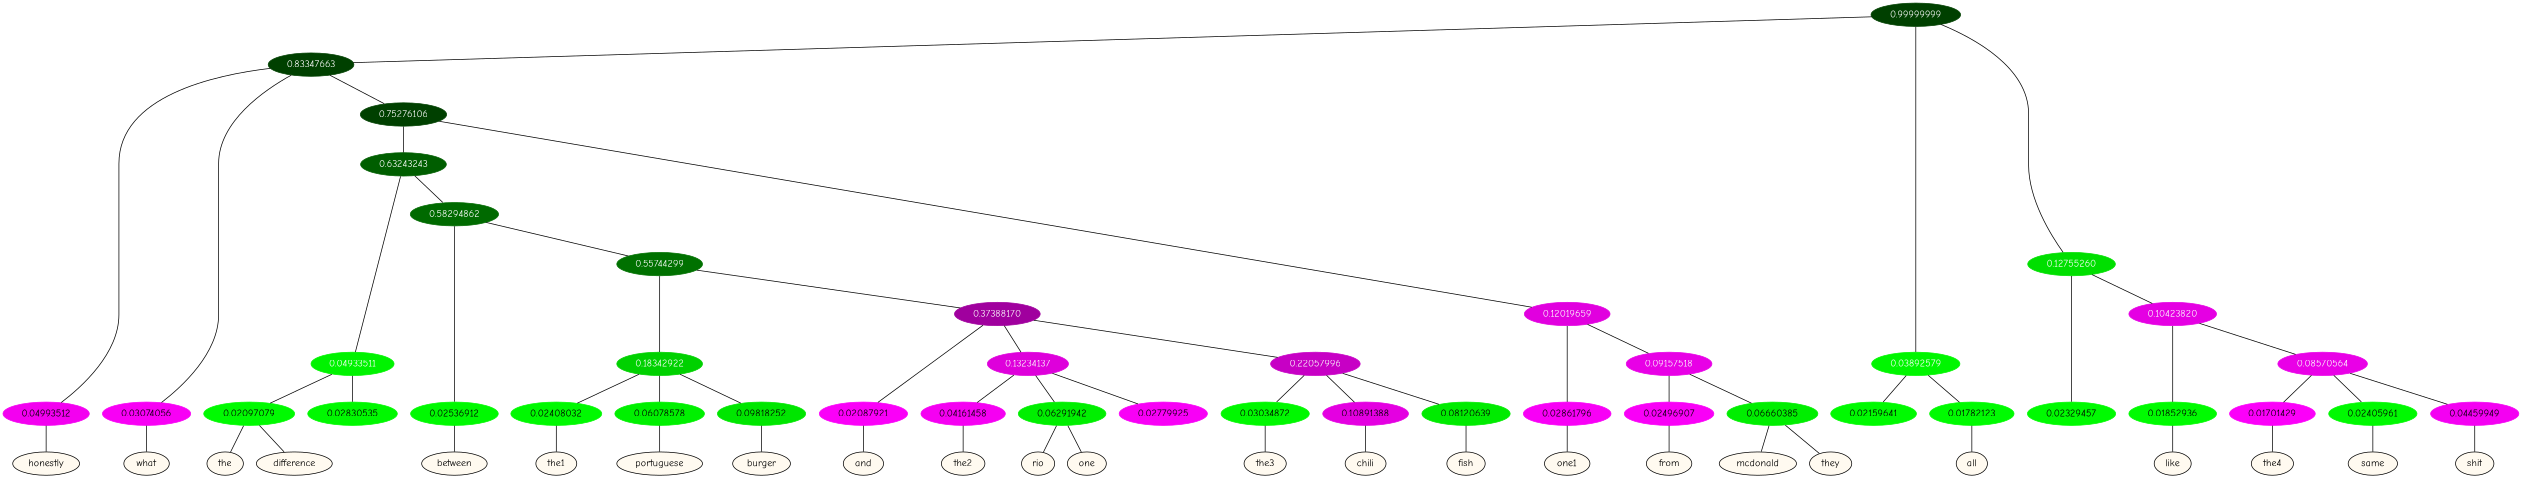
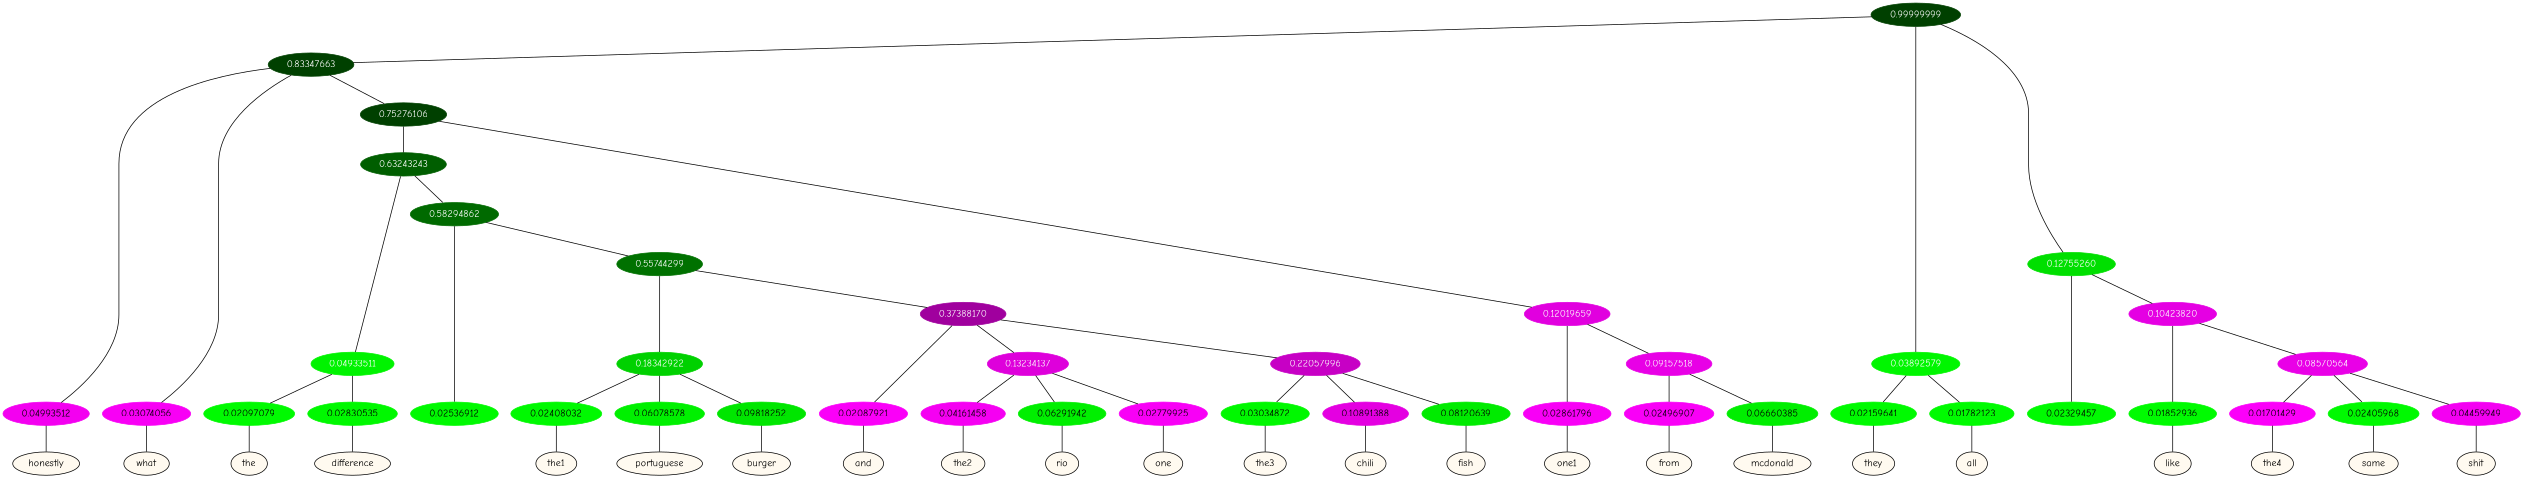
node "0.02405961": label "0.02405961" -> "0.02405968"
edge "0.02097079" -- "difference": now "0.02830535" -- "difference"
edge "0.06291942" -- "one": now "0.02779925" -- "one"
edge "0.06660385" -- "they": now "0.02159641" -- "they"
node "between": removed
